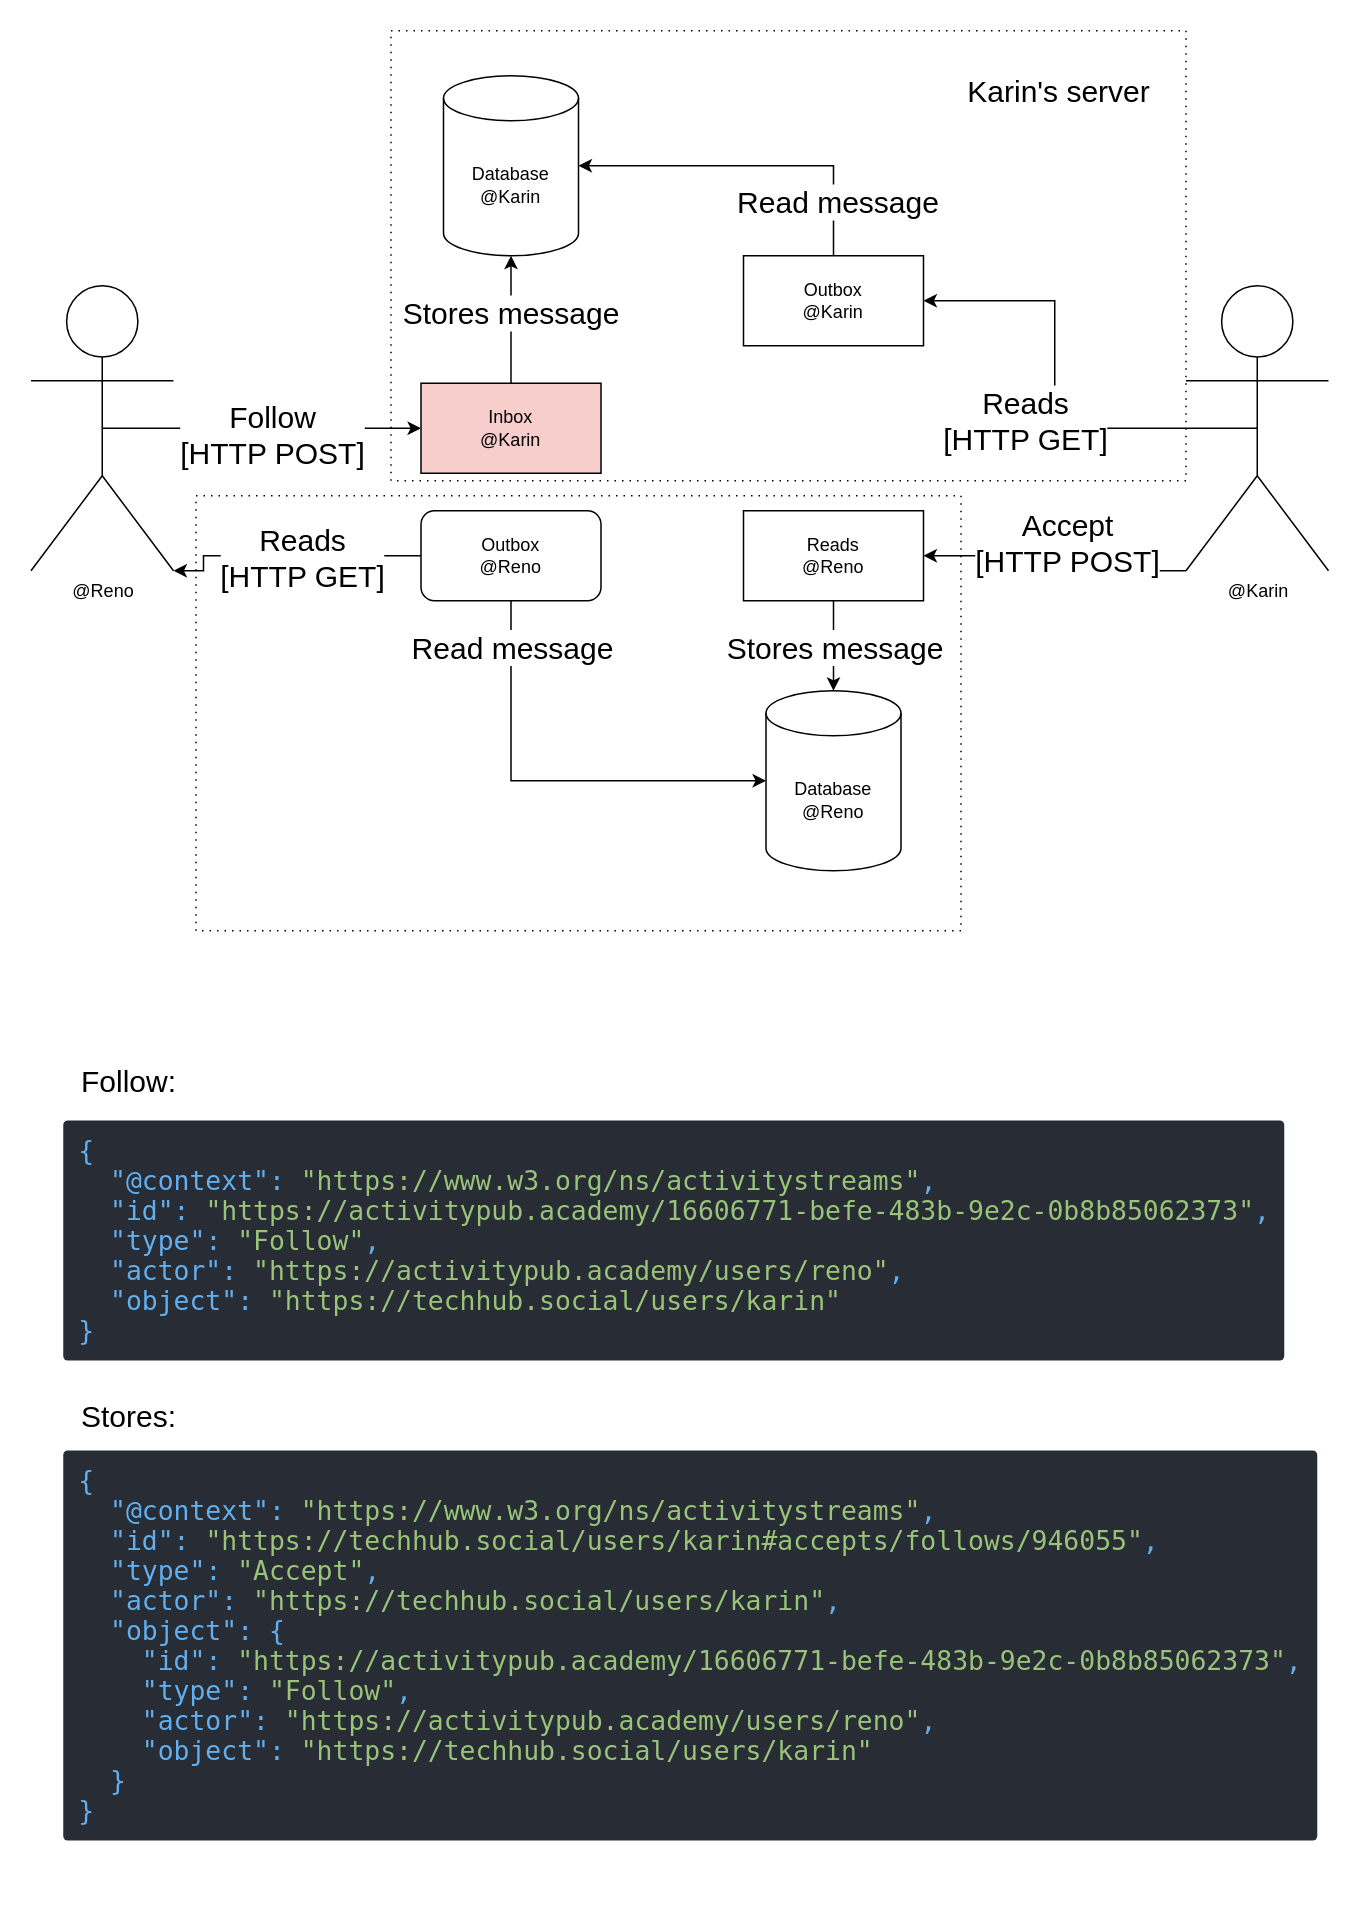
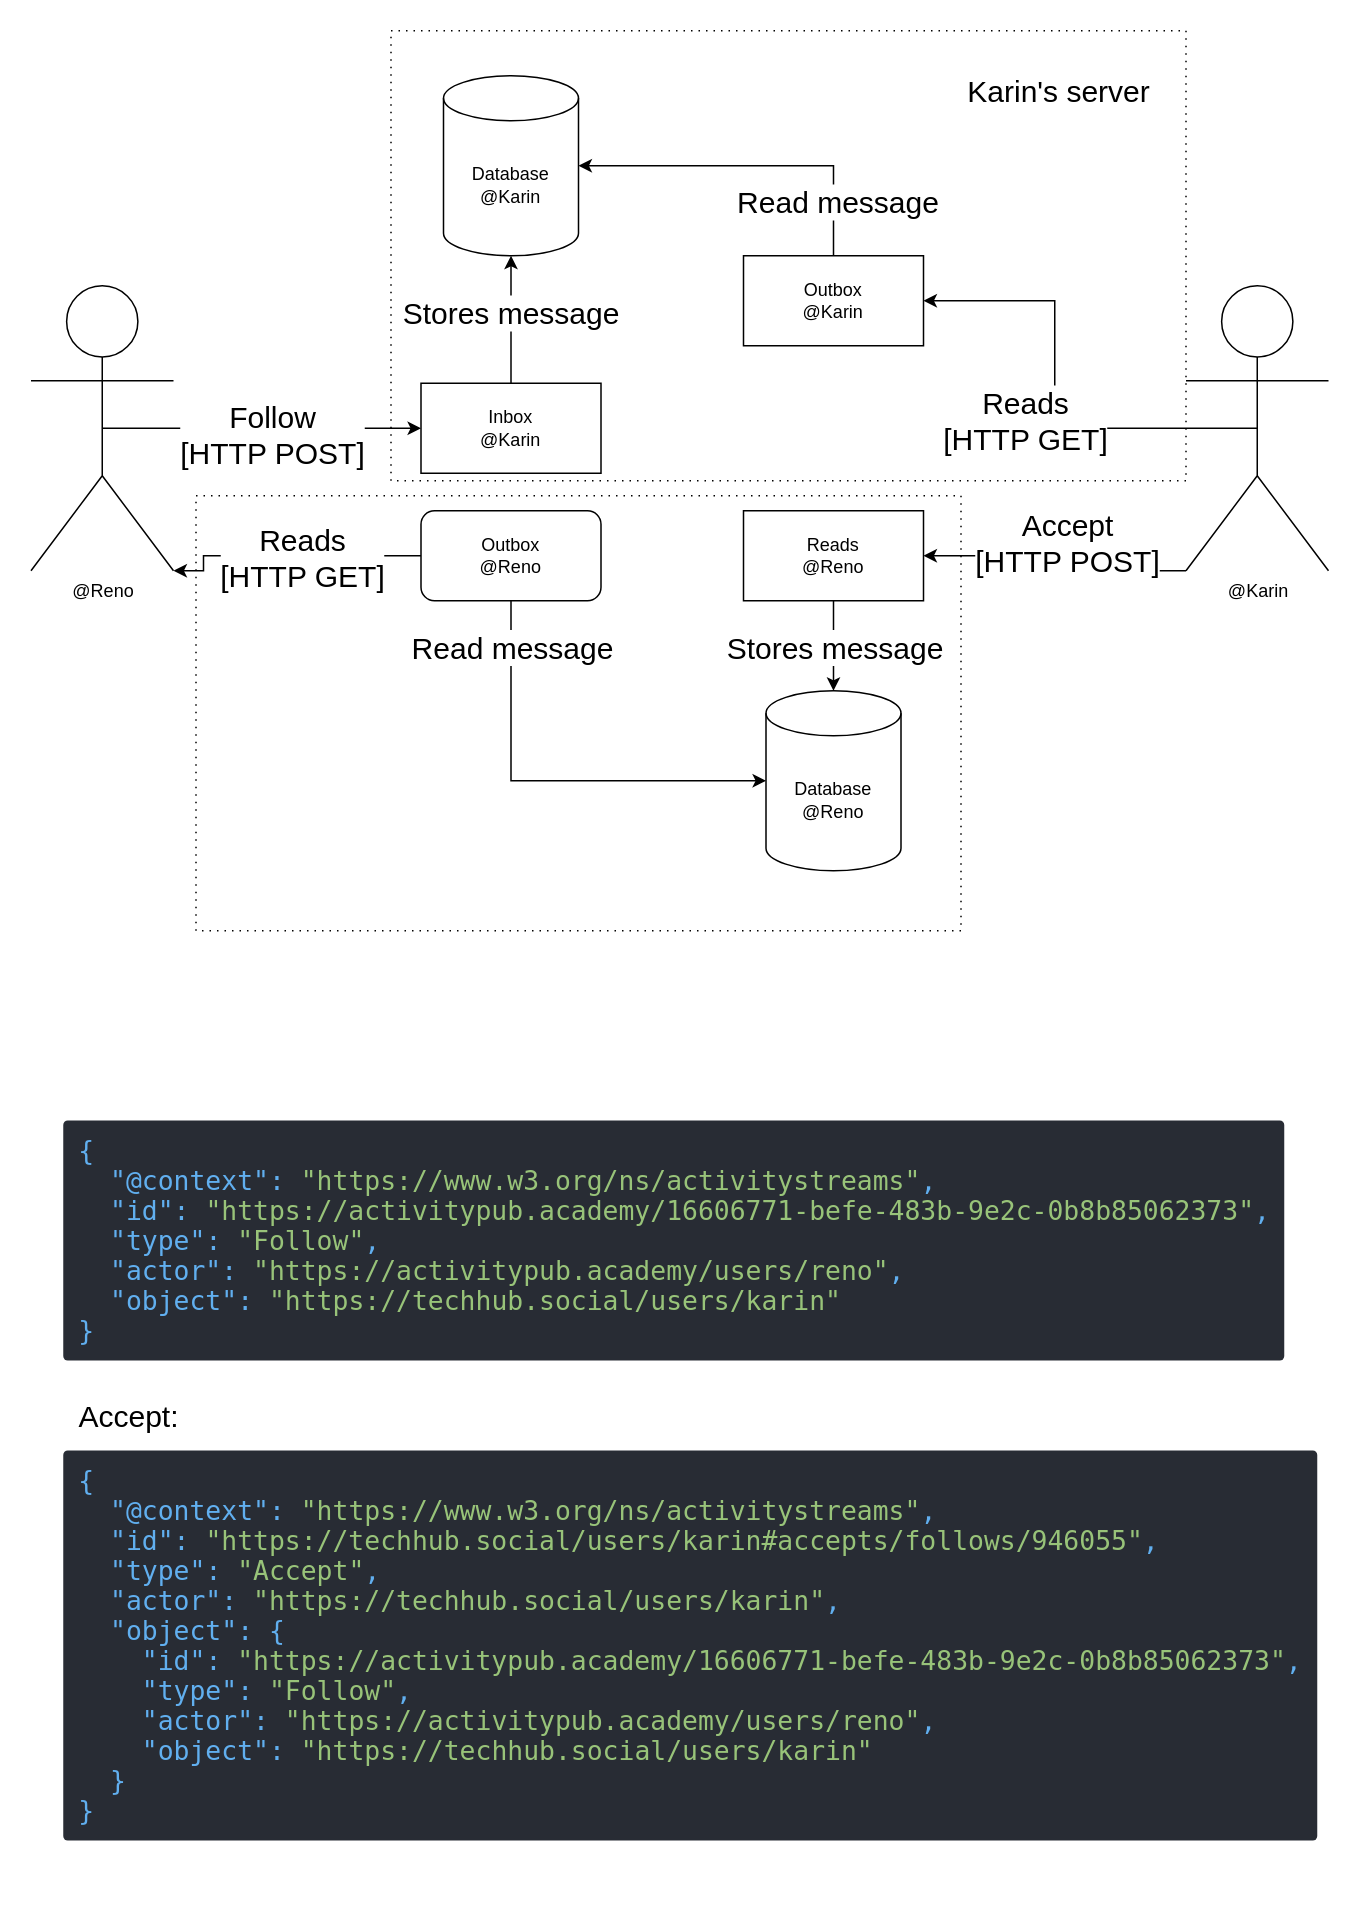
node "Inbox @Karin": fillcolor #f8cecc -> #ffffff
node "Follow:": removed
node "Stores:": label "Stores:" -> "Accept:"
